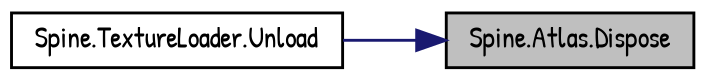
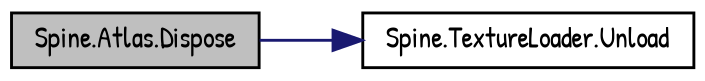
edge "Spine.TextureLoader.Unload" -> "Spine.Atlas.Dispose": reversed
